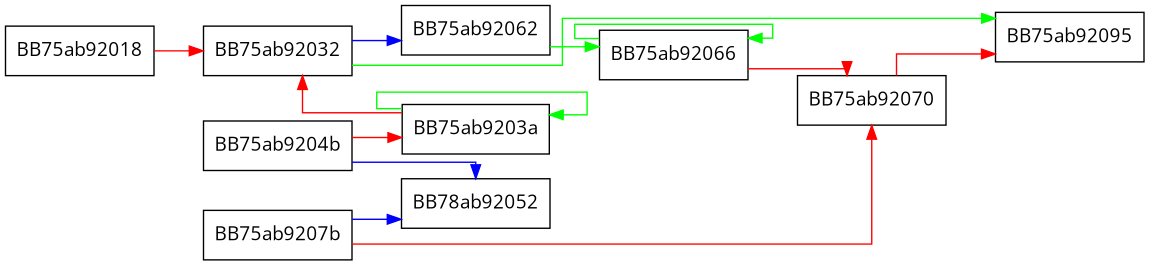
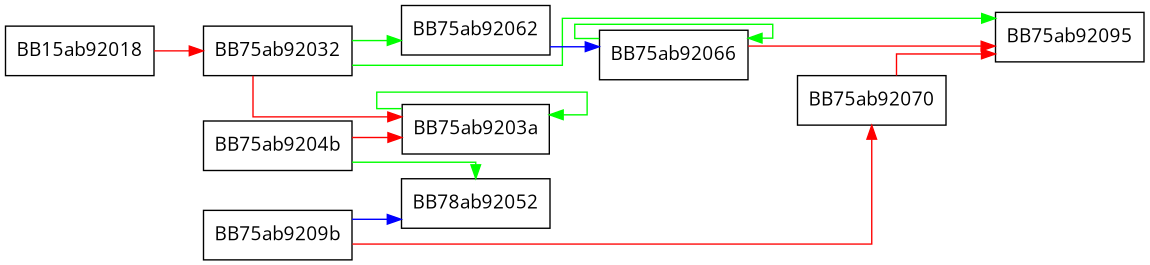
edge "BB75ab92032" -> "BB75ab92062": color blue -> green
edge "BB75ab92062" -> "BB75ab92066": color green -> blue
node "BB75ab92018": label "BB75ab92018" -> "BB15ab92018"
edge "BB75ab92066" -> "BB75ab92070": now "BB75ab92066" -> "BB75ab92095"
edge "BB75ab9203a" -> "BB75ab92032": reversed
edge "BB75ab9204b" -> "BB78ab92052": color blue -> green
node "BB75ab9207b": label "BB75ab9207b" -> "BB75ab9209b"
